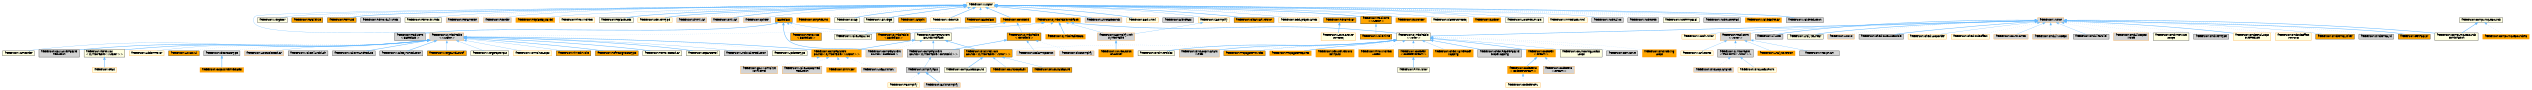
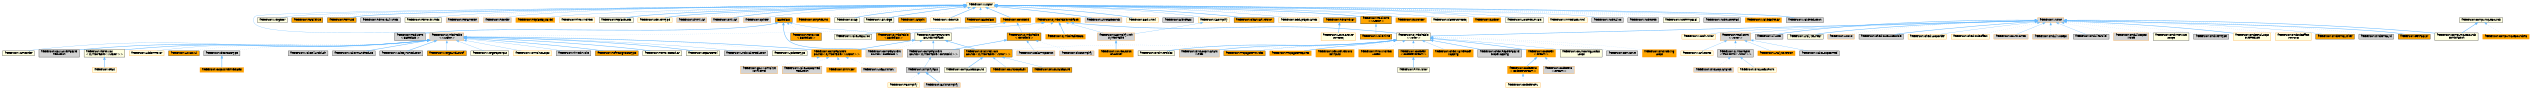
node "freetensor::HoistSelectedVar": removed
node "freetensor::InlinedInvoke": fillcolor orange -> lightgrey
node "freetensor::InitExprVari": label "freetensor::InitExprVari" -> "freetensor::MakeLoopCarried"
